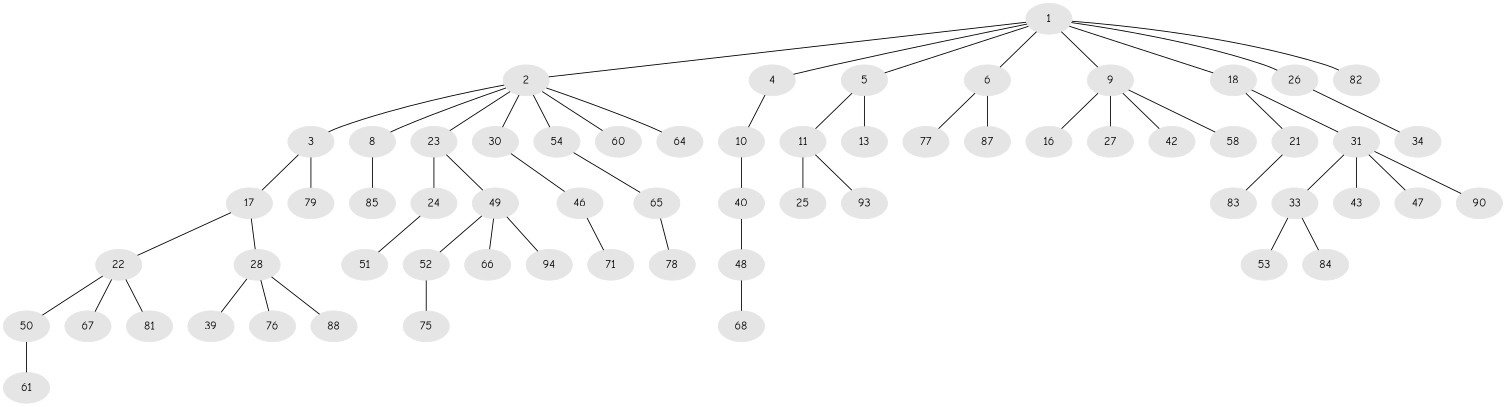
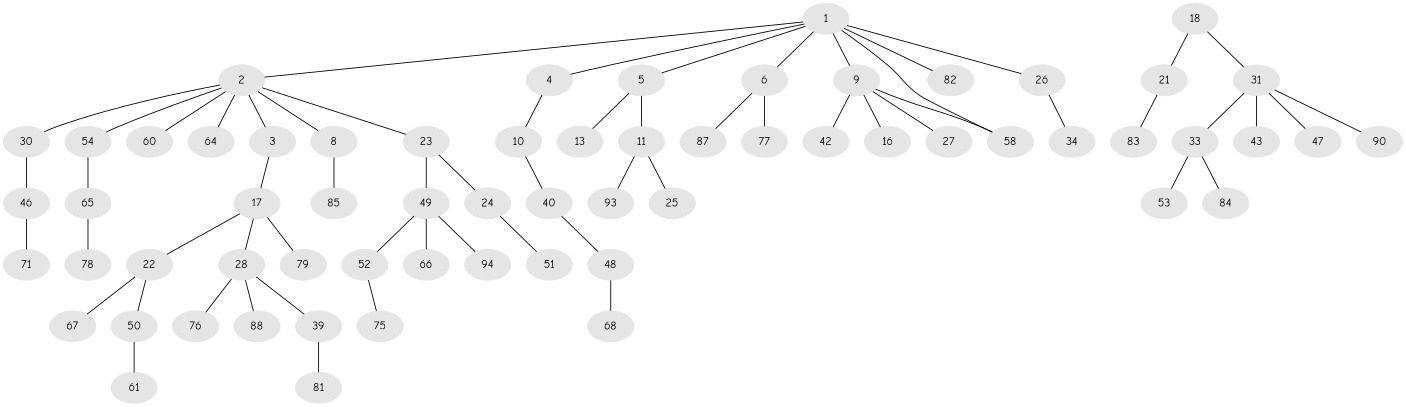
edge "1" -- "18": now "1" -- "58"
edge "3" -- "79": now "17" -- "79"
edge "22" -- "81": now "39" -- "81"
